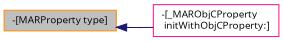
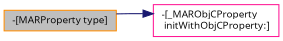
edge "-[_MARObjCProperty initWithObjCProperty:]" -> "-[MARProperty type]": reversed
